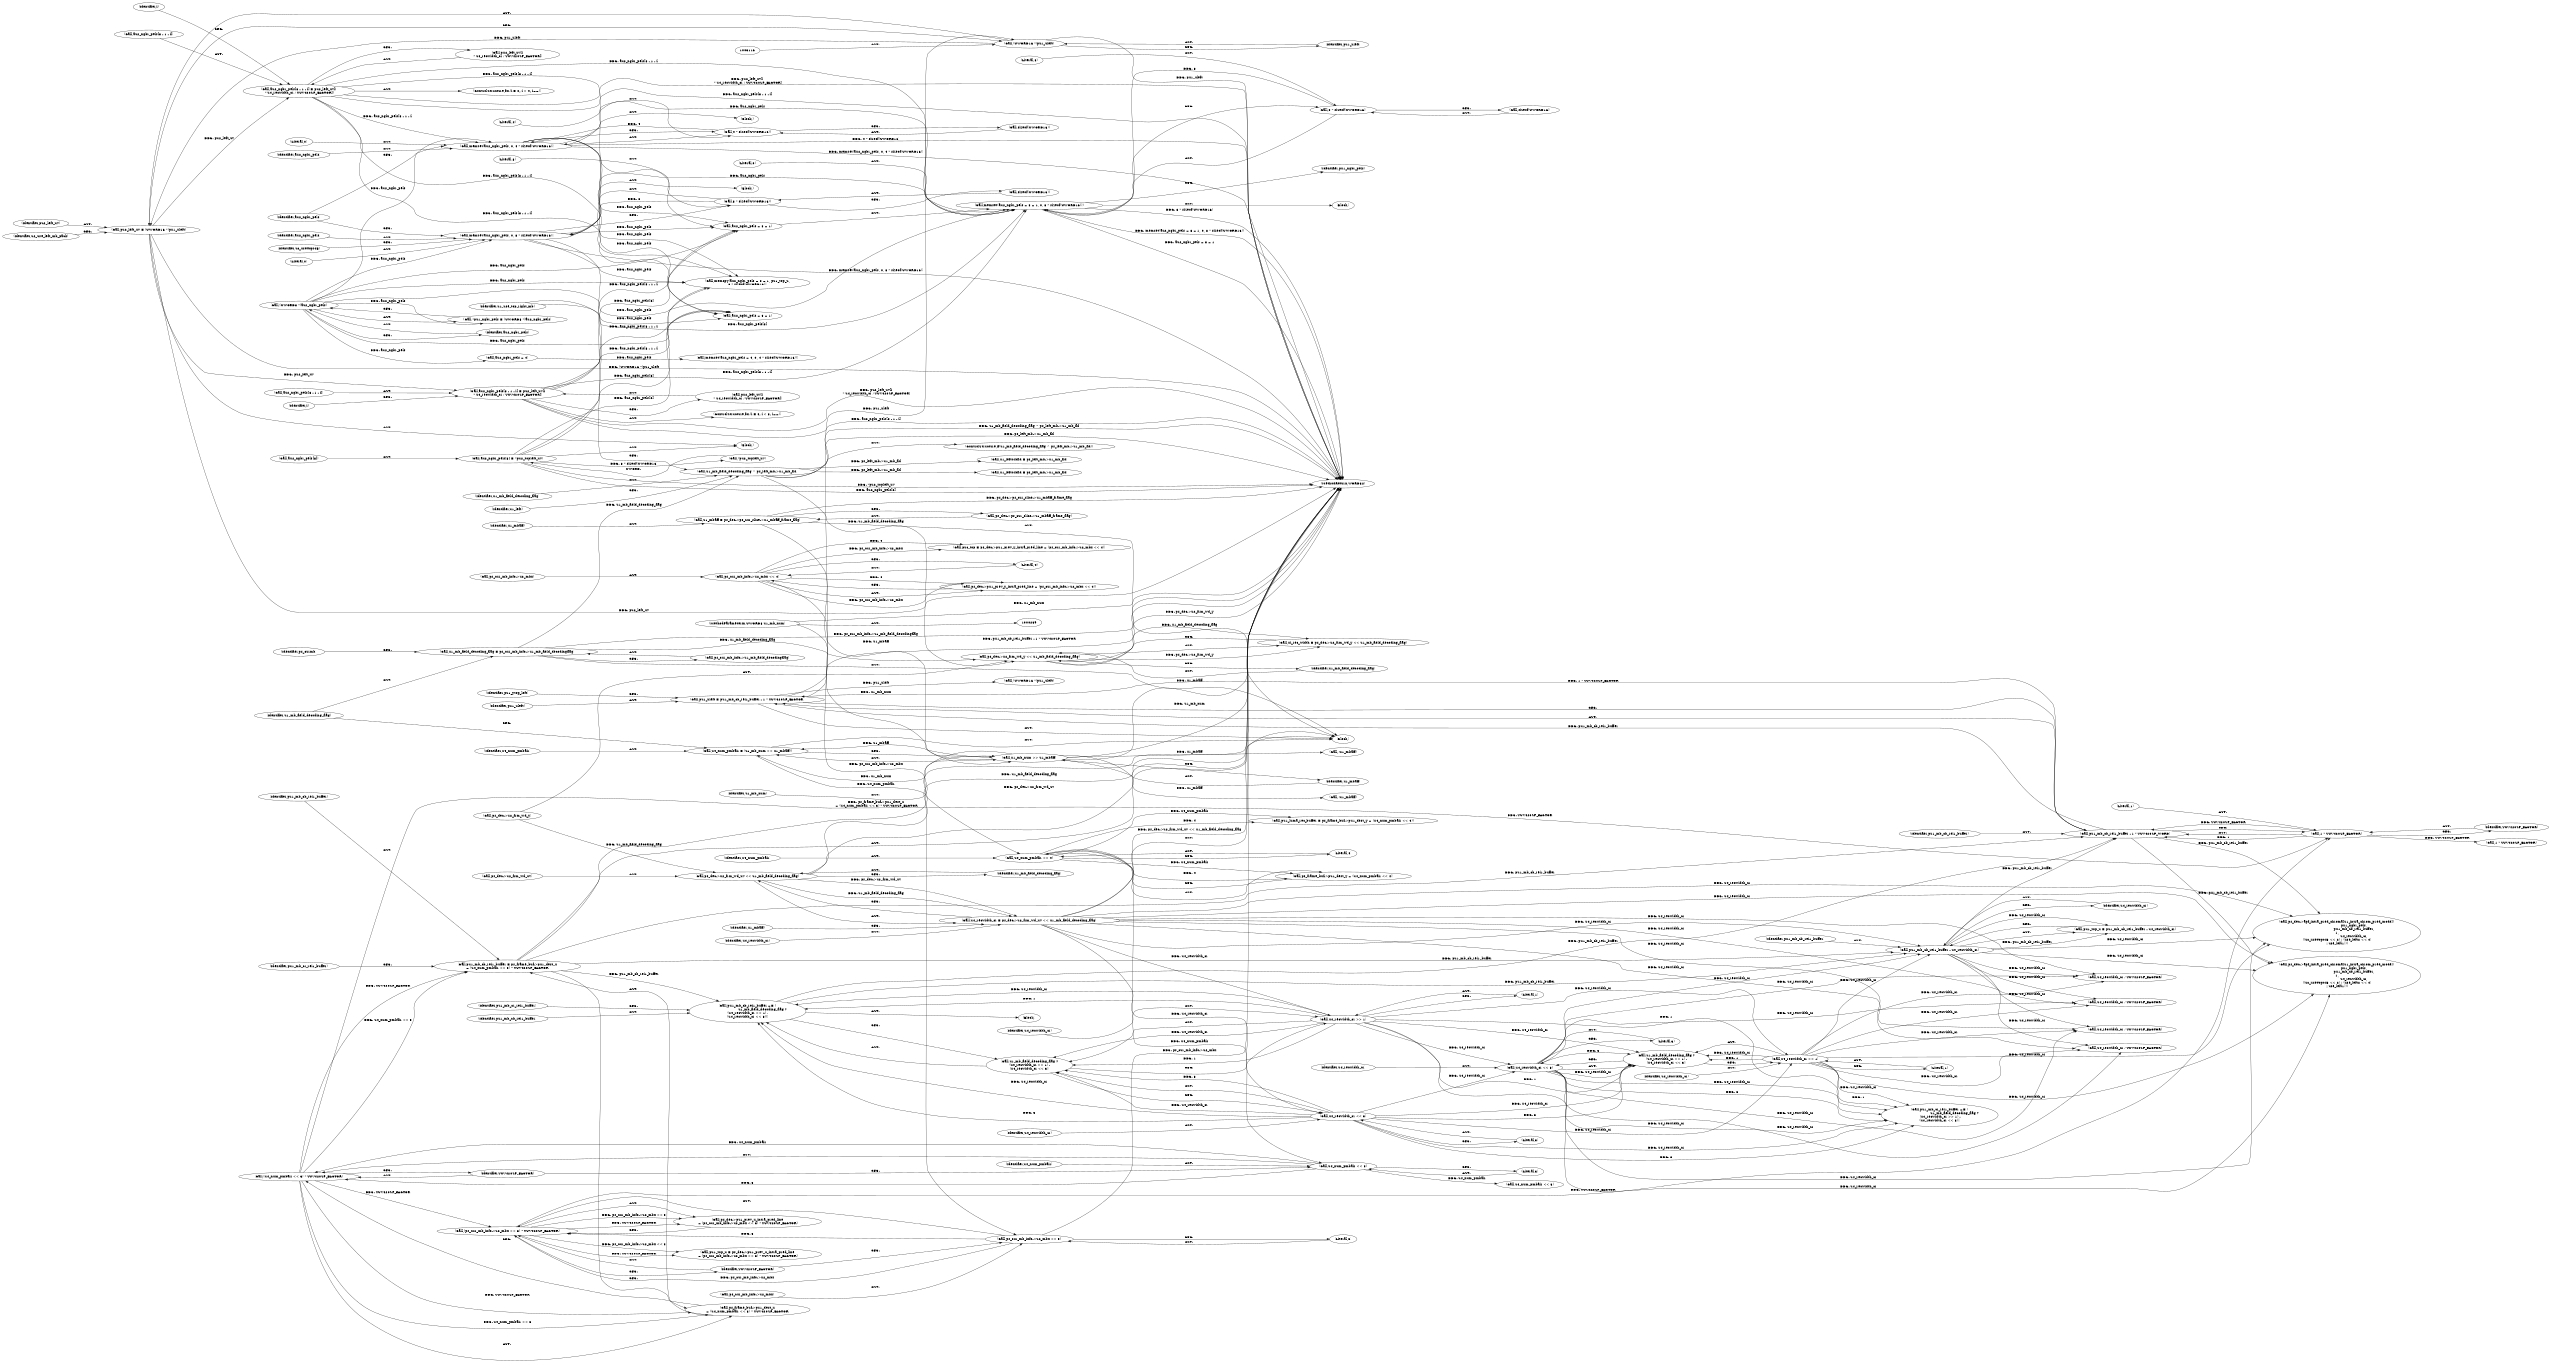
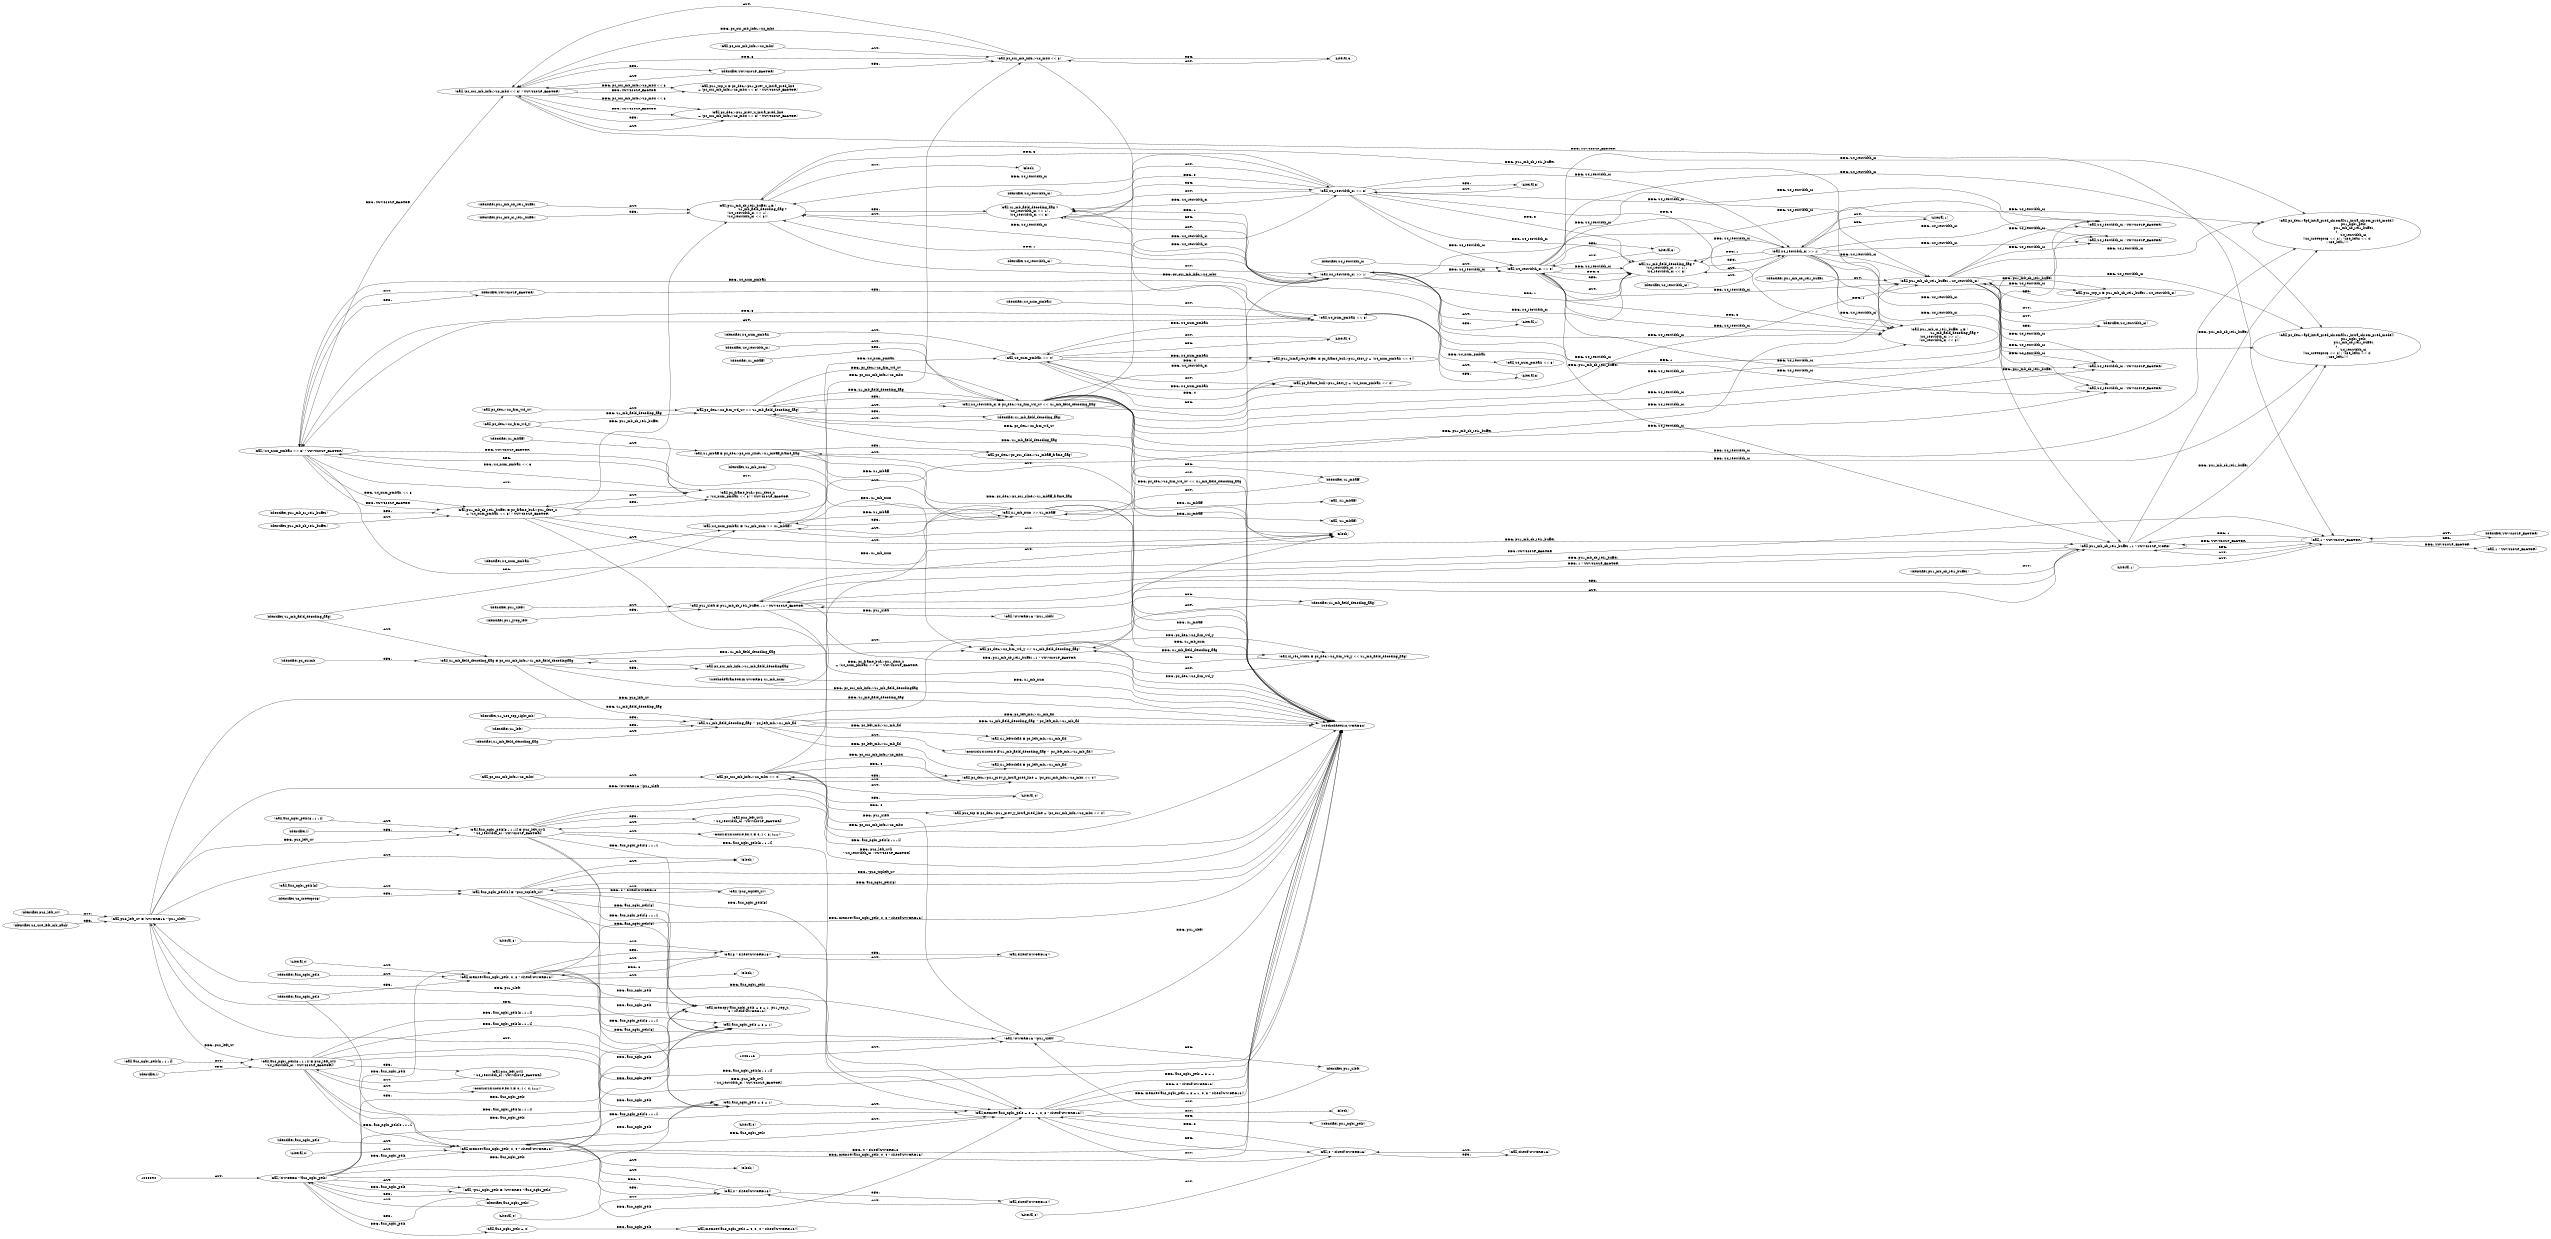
edge "(Identifier,uc_useTopMB)" -> "(Call,memset(au2_ngbr_pels, 0, 8 * sizeof(UWORD16)))": now "(Identifier,uc_useTopMB)" -> "(Call,au2_ngbr_pels[8] = *pu2_topleft_uv)"
edge "(Identifier,u1_use_top_right_mb)" -> "(Call,memset(au2_ngbr_pels + 8 + 1, 0, 8 * sizeof(UWORD16)))": now "(Call,au2_ngbr_pels[8] = *pu2_topleft_uv)" -> "(Call,memset(au2_ngbr_pels + 8 + 1, 0, 8 * sizeof(UWORD16)))"
edge "(Call,*pu2_topleft_uv)" -> "(Call,au2_ngbr_pels[8] = *pu2_topleft_uv)": label "UWORD: " -> "AST: "
node "1000239": removed
node "1003090": added
